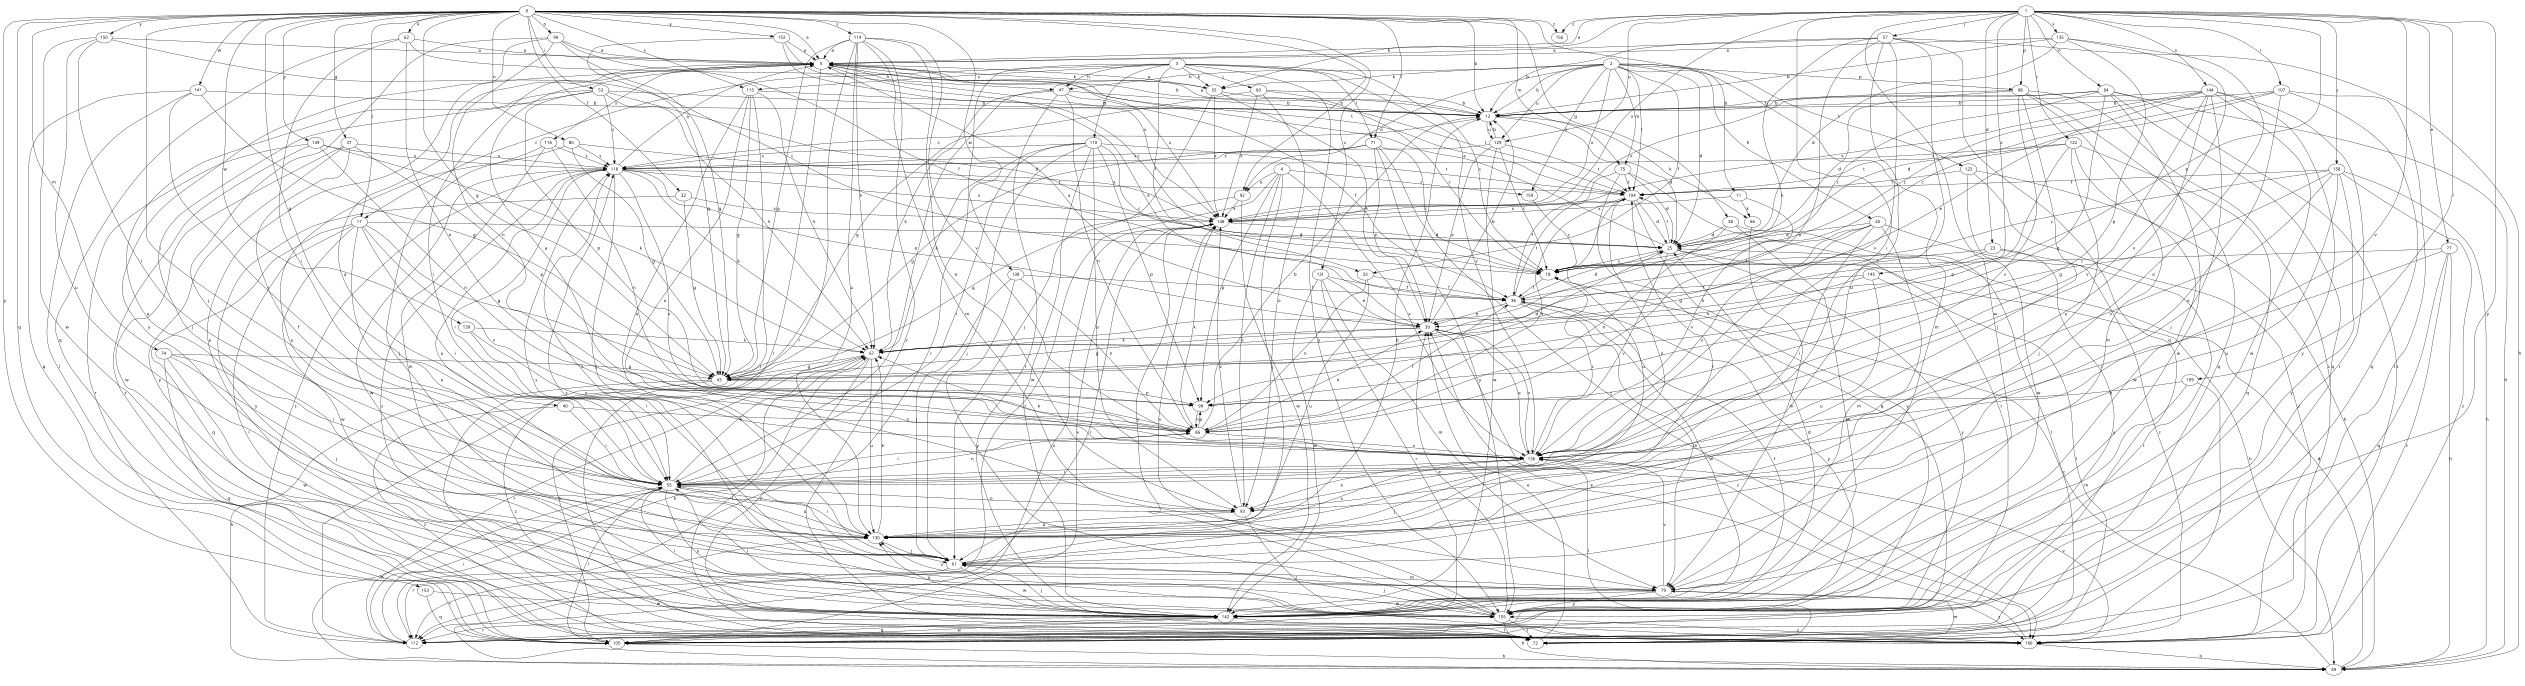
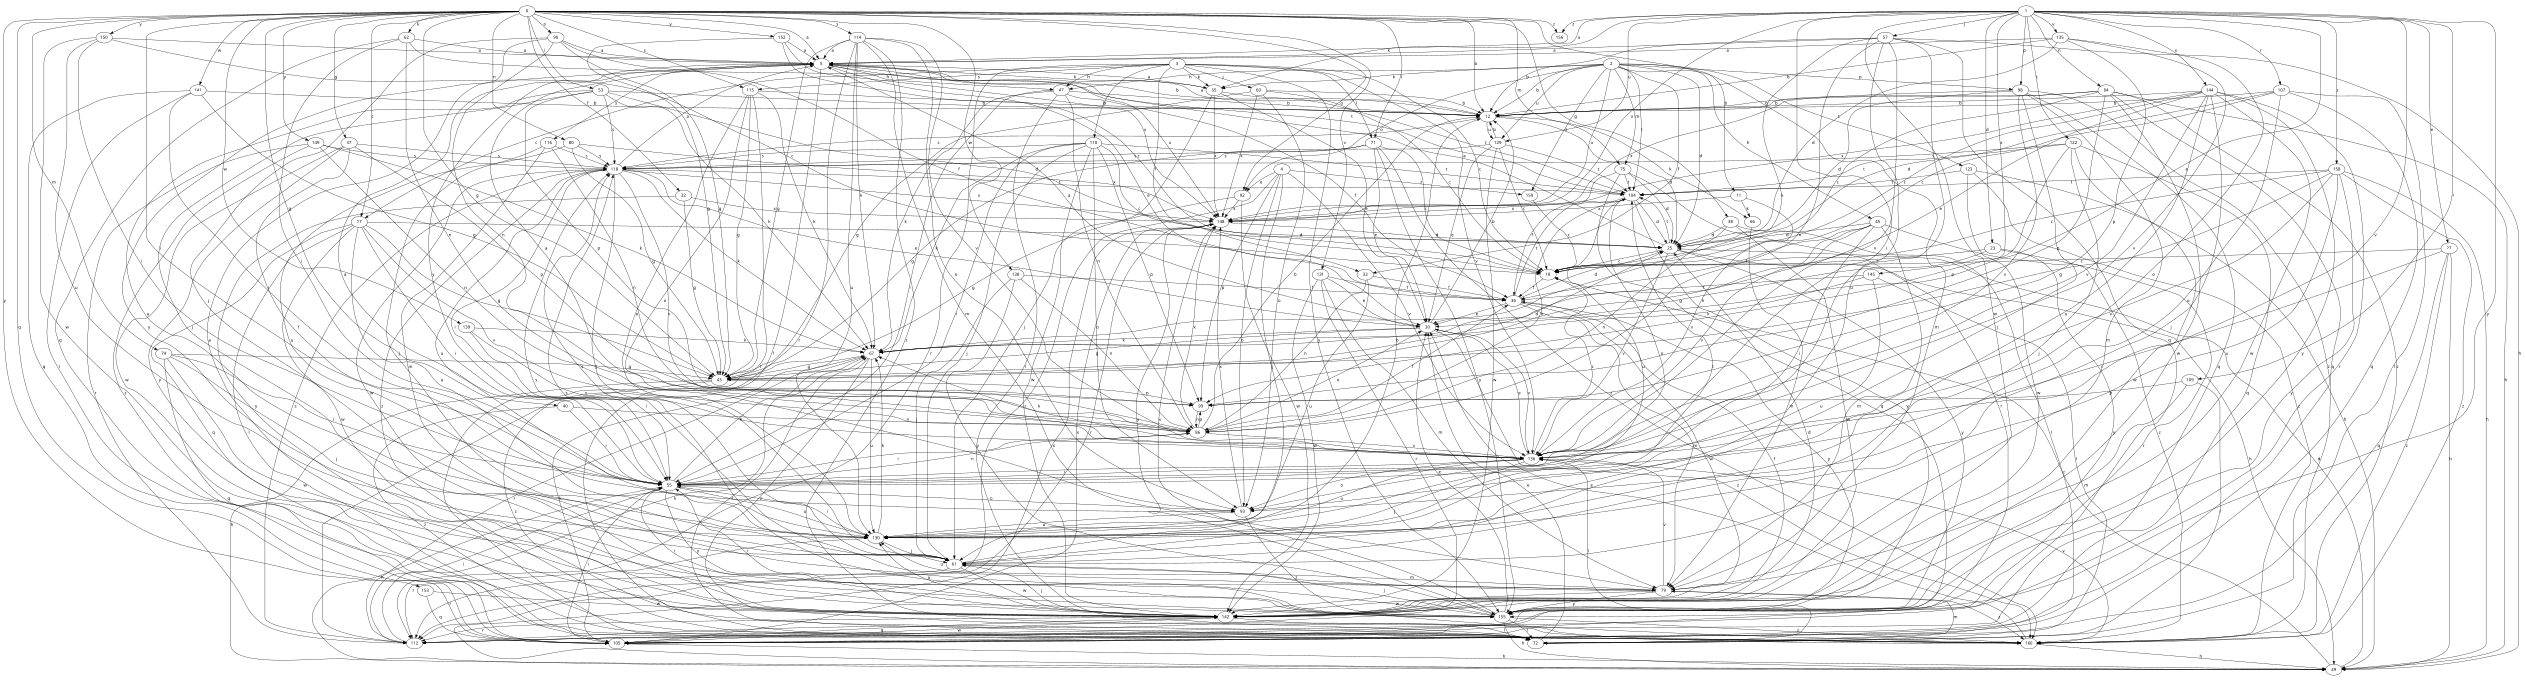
edge "5" -> "55": label "i" -> "y"
